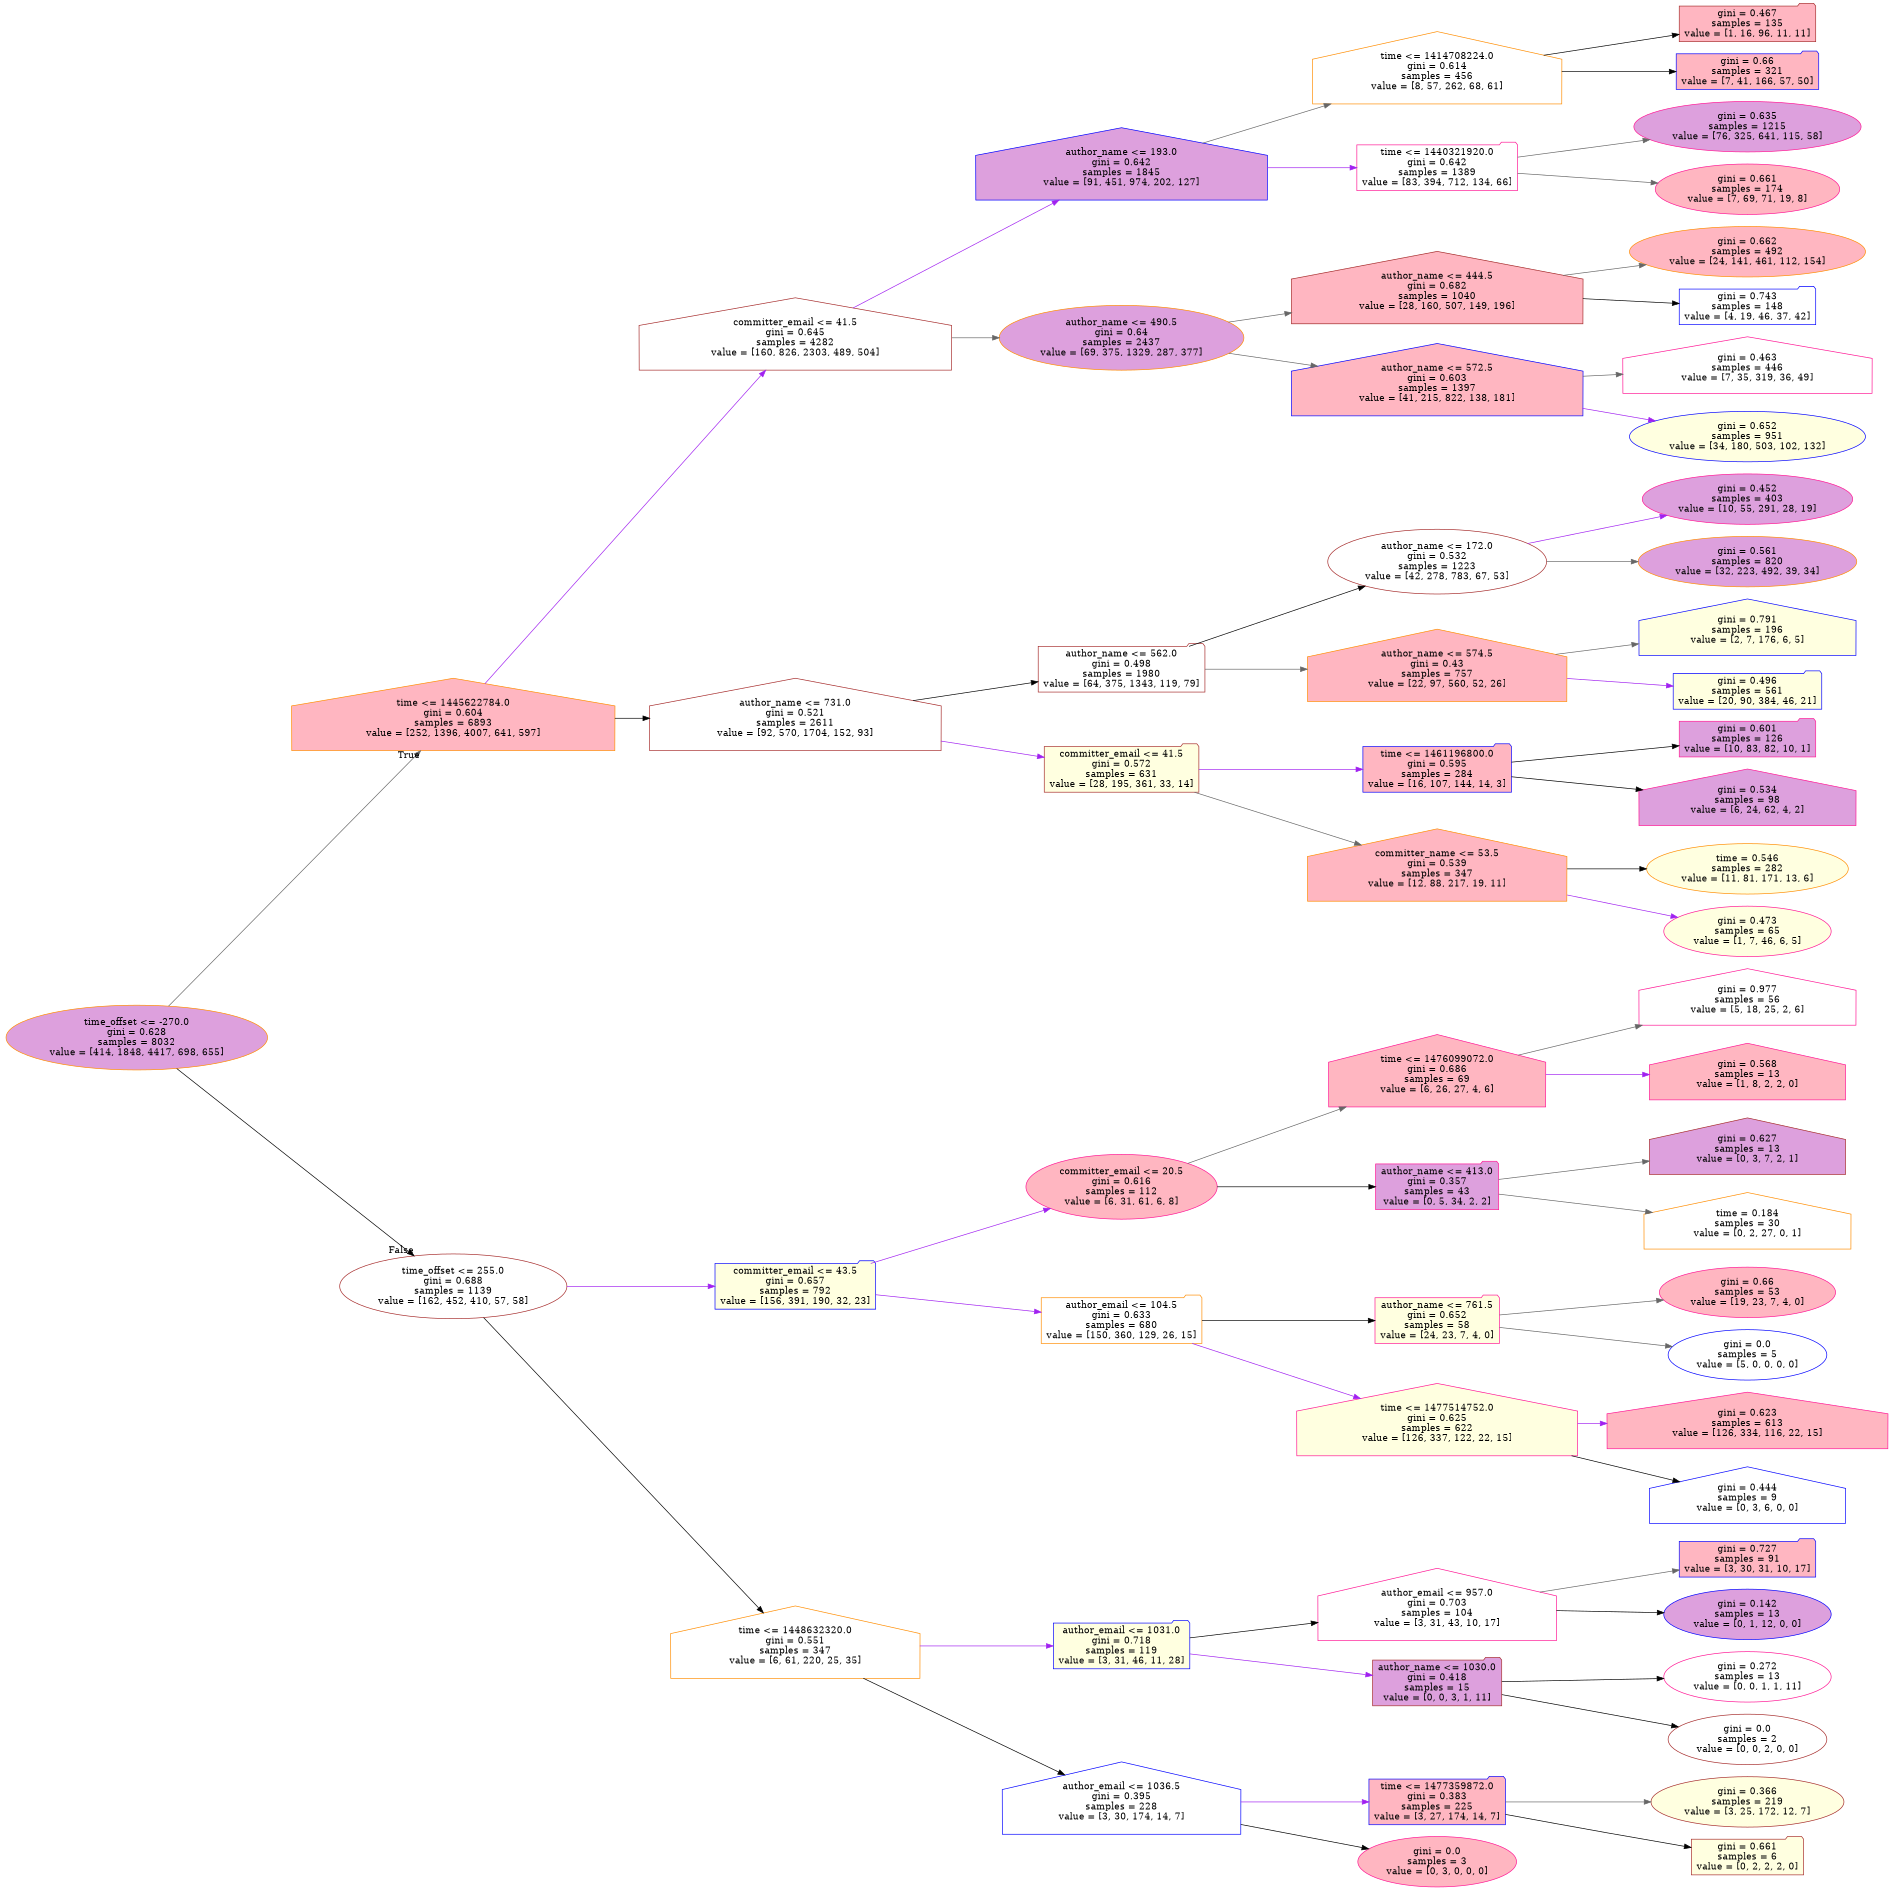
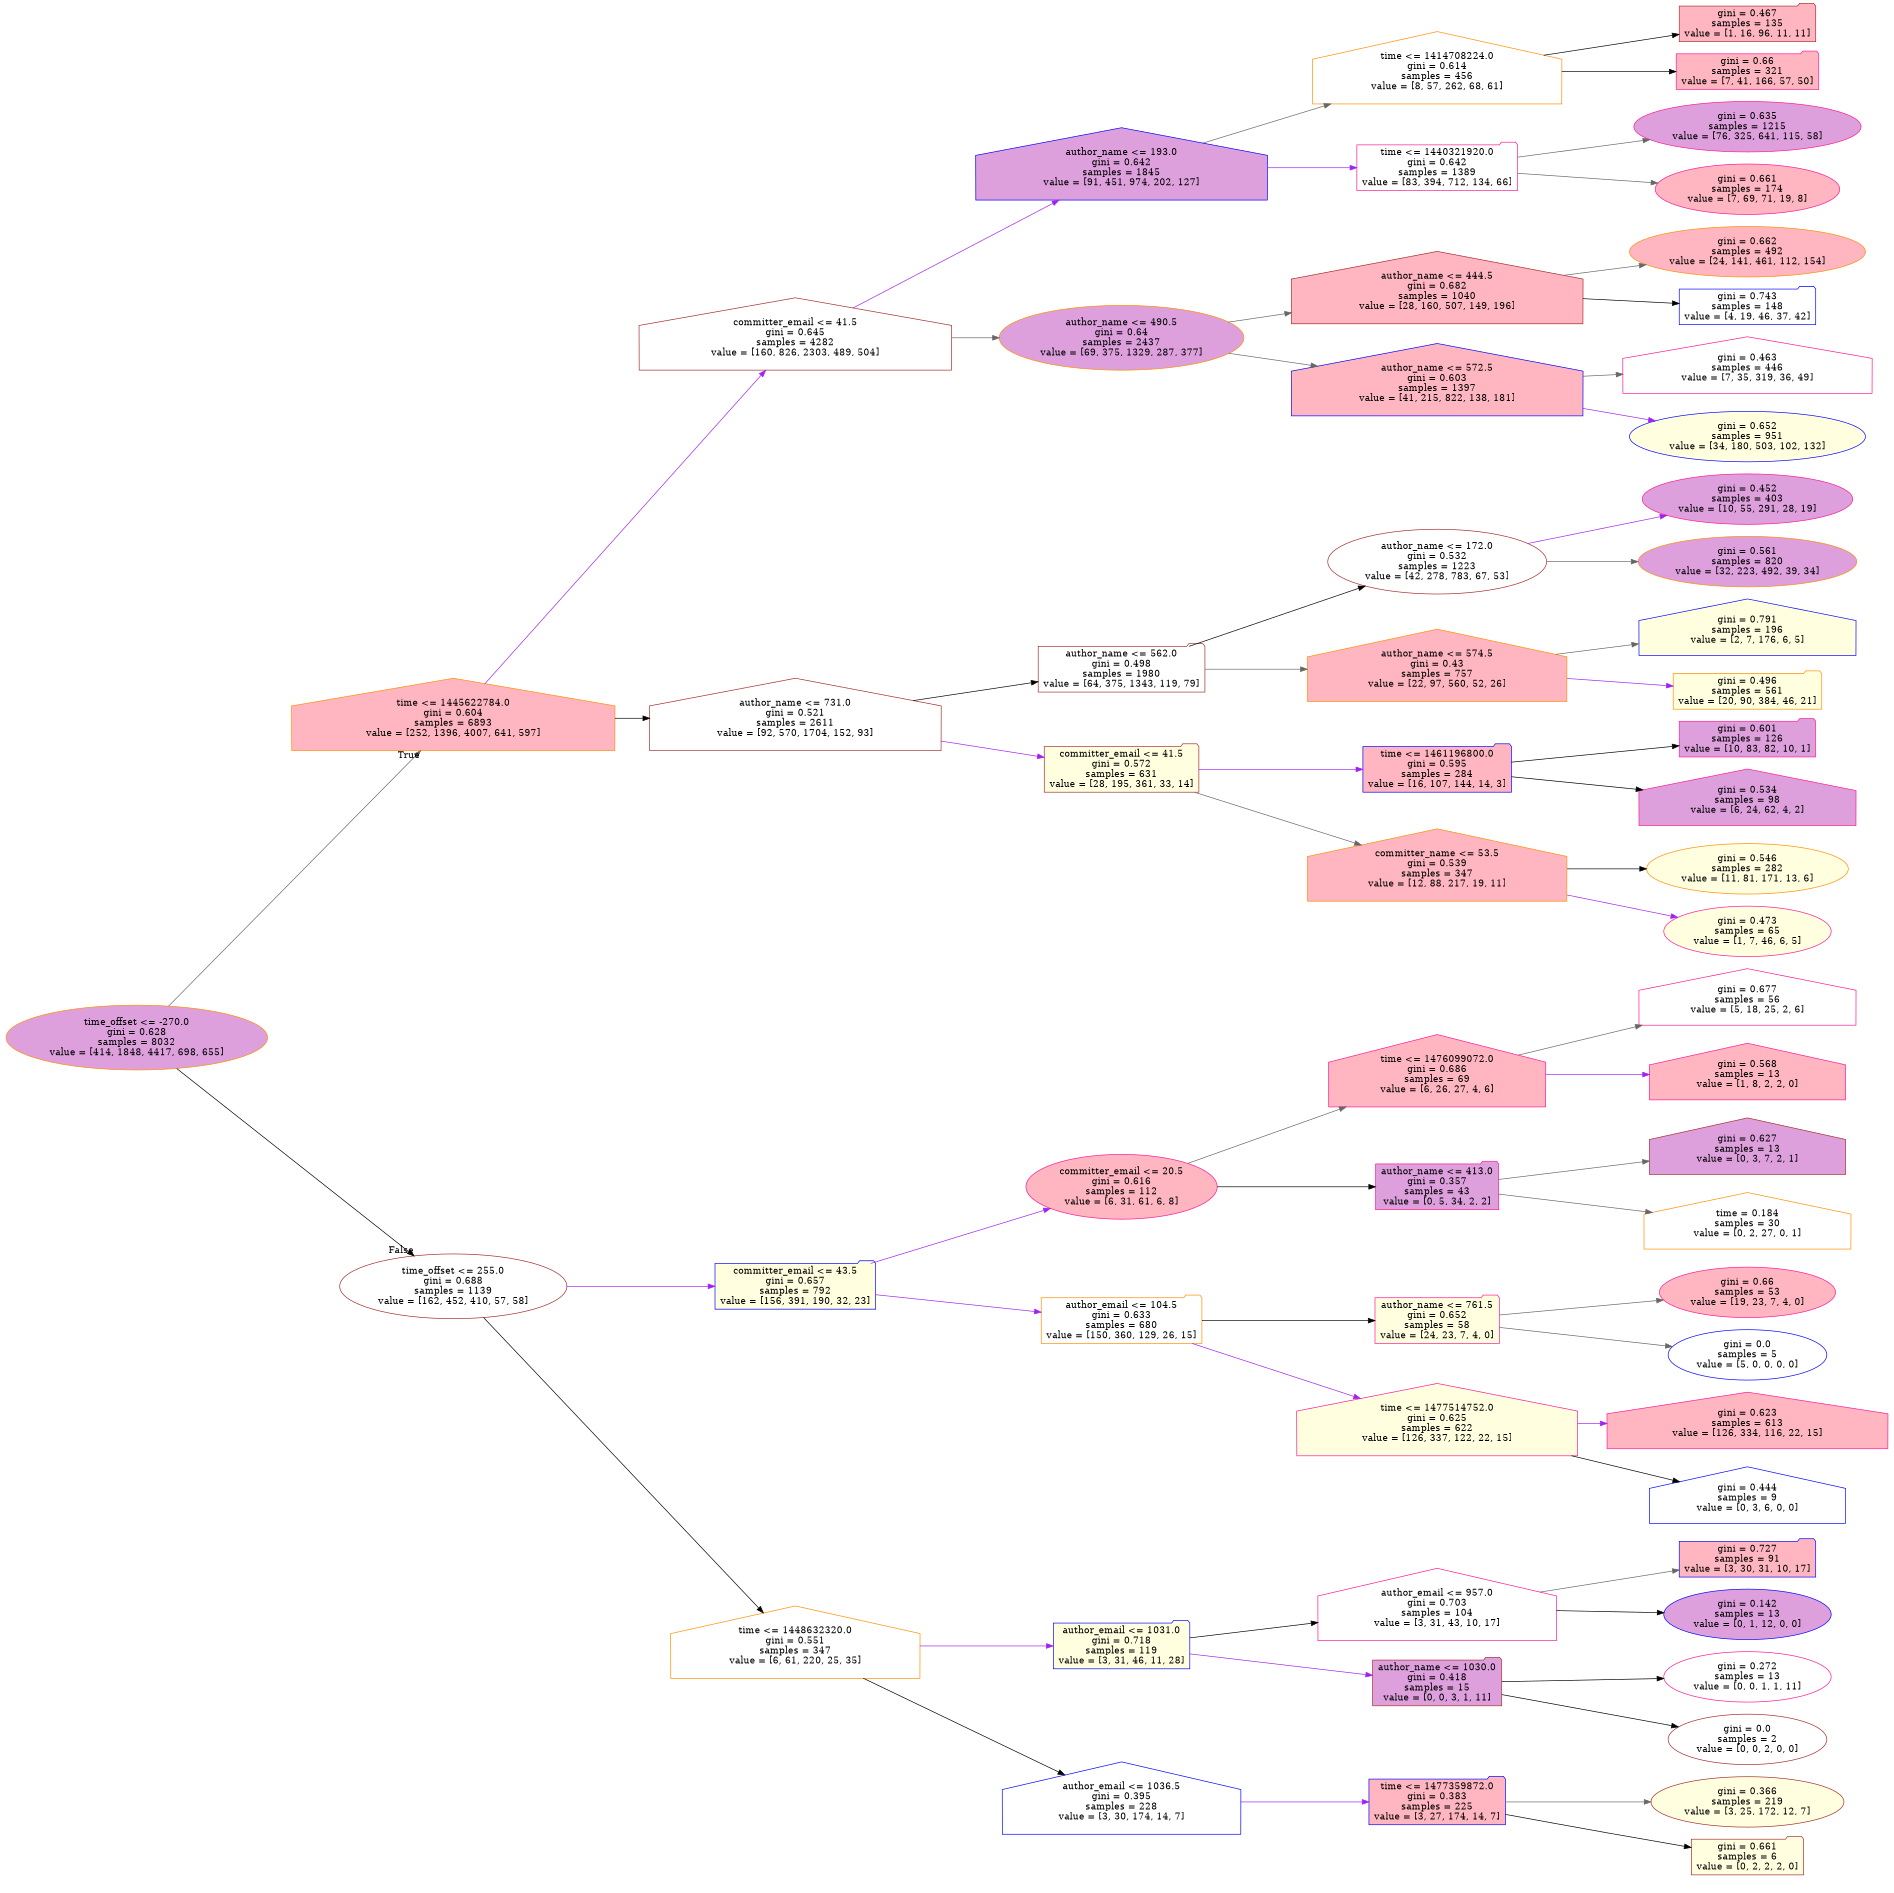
node "gini = 0.66 samples = 321 value = [7, 41, 166, 57, 50]": color blue -> deeppink
node "gini = 0.496 samples = 561 value = [20, 90, 384, 46, 21]": color blue -> darkorange
node "time = 0.546 samples = 282 value = [11, 81, 171, 13, 6]": label "time = 0.546 samples = 282 value = [11, 81, 171, 13, 6]" -> "gini = 0.546 samples = 282 value = [11, 81, 171, 13, 6]"
node "gini = 0.977 samples = 56 value = [5, 18, 25, 2, 6]": label "gini = 0.977 samples = 56 value = [5, 18, 25, 2, 6]" -> "gini = 0.677 samples = 56 value = [5, 18, 25, 2, 6]"
node "gini = 0.0 samples = 3 value = [0, 3, 0, 0, 0]": removed
